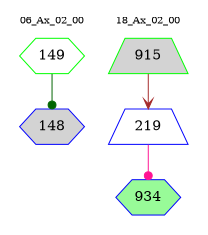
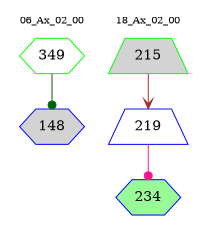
node "149": label "149" -> "349"
node "915": label "915" -> "215"
node "934": label "934" -> "234"
